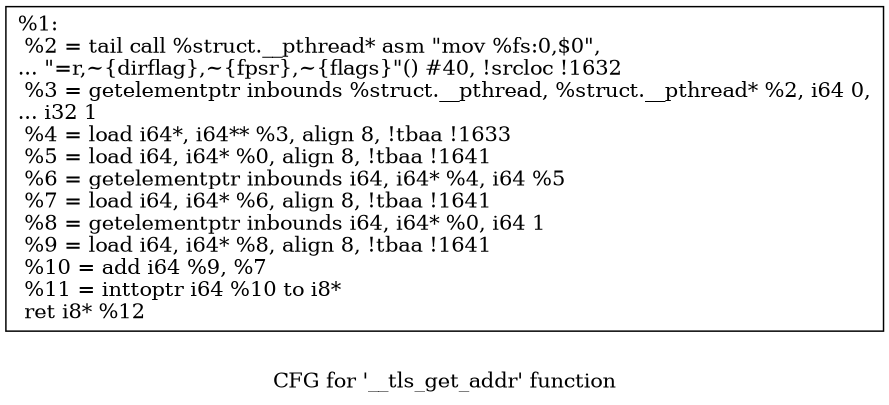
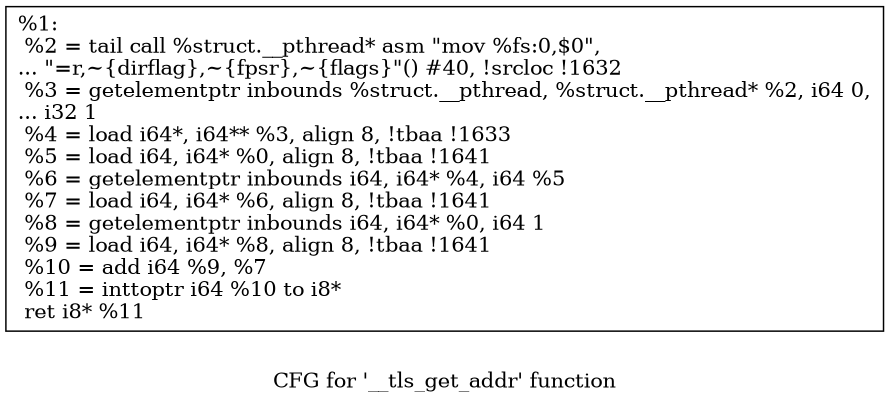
node "%1:": text "ret i8* %12" -> "ret i8* %11"
